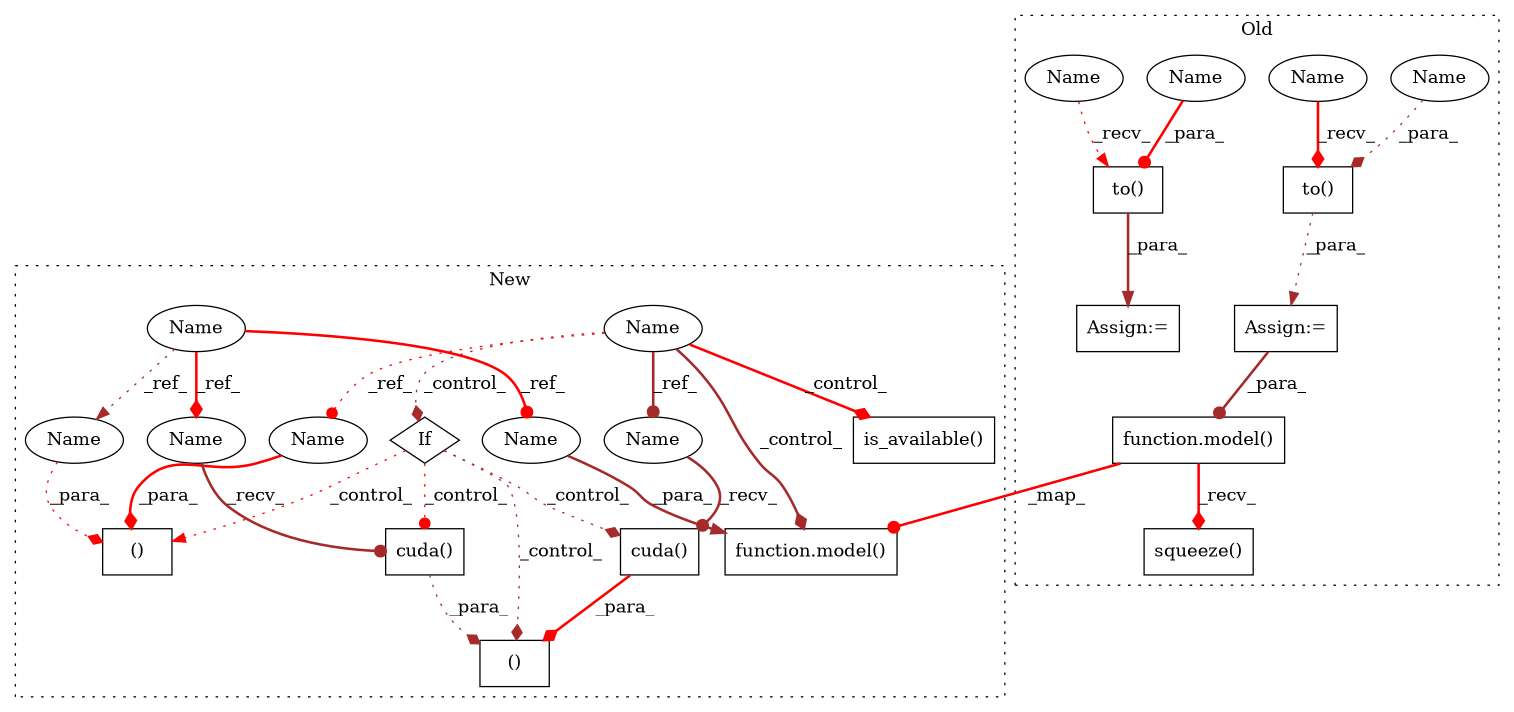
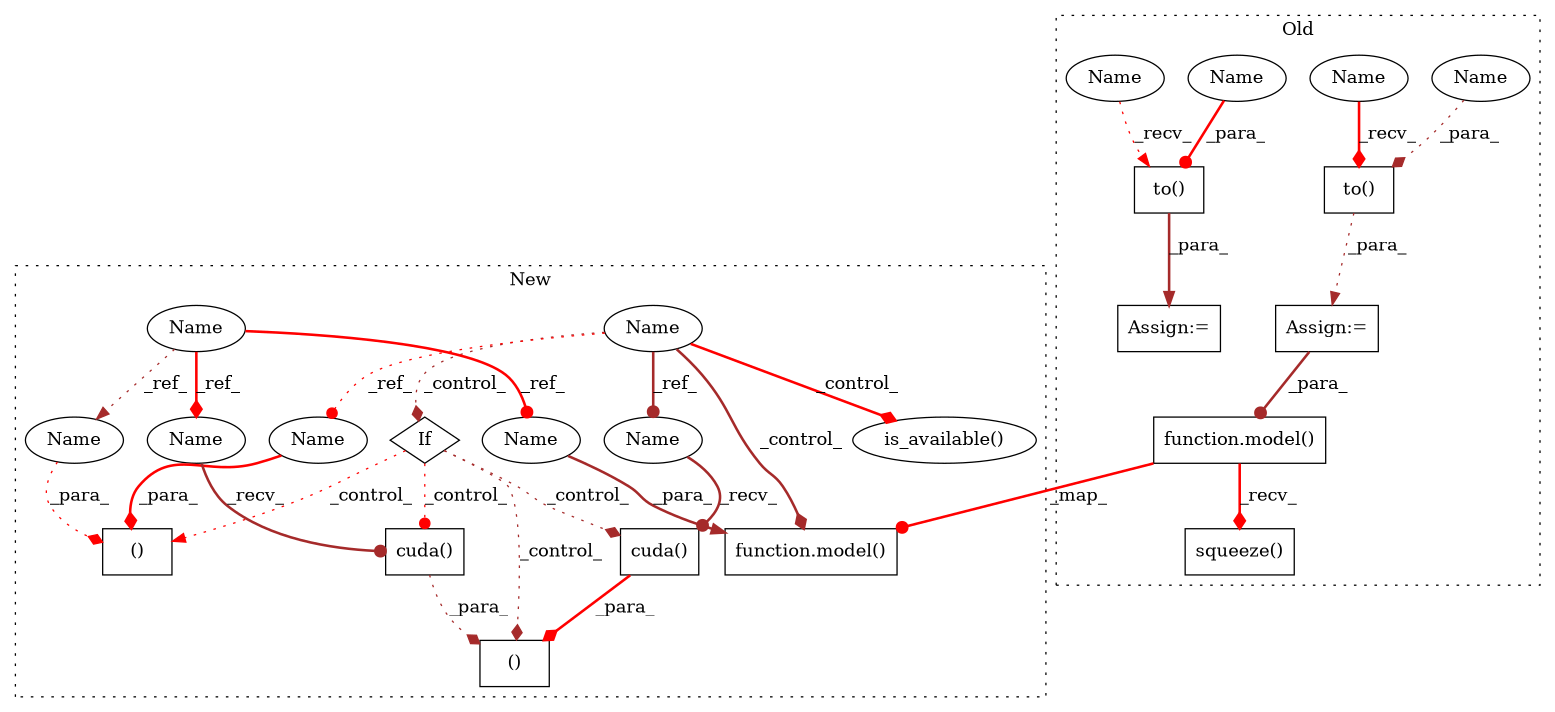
node "is_available()": shape box -> ellipse
